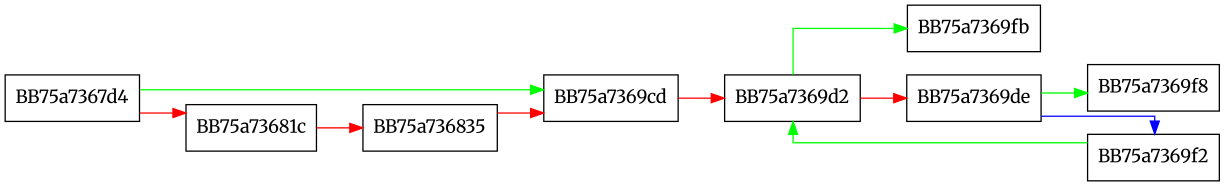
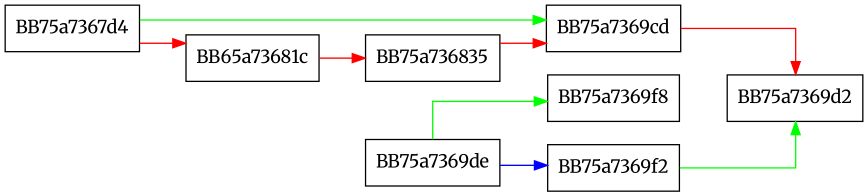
node "BB75a7369fb": removed
edge "BB75a7369d2" -> "BB75a7369de": removed
node "BB75a73681c": label "BB75a73681c" -> "BB65a73681c"
